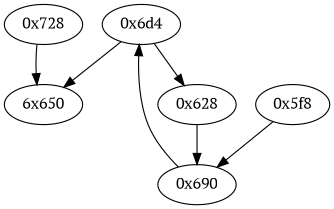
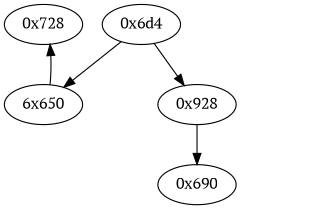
edge "0x728" -> "6x650": reversed
node "0x628": label "0x628" -> "0x928"
node "0x5f8": removed
edge "0x690" -> "0x6d4": removed
